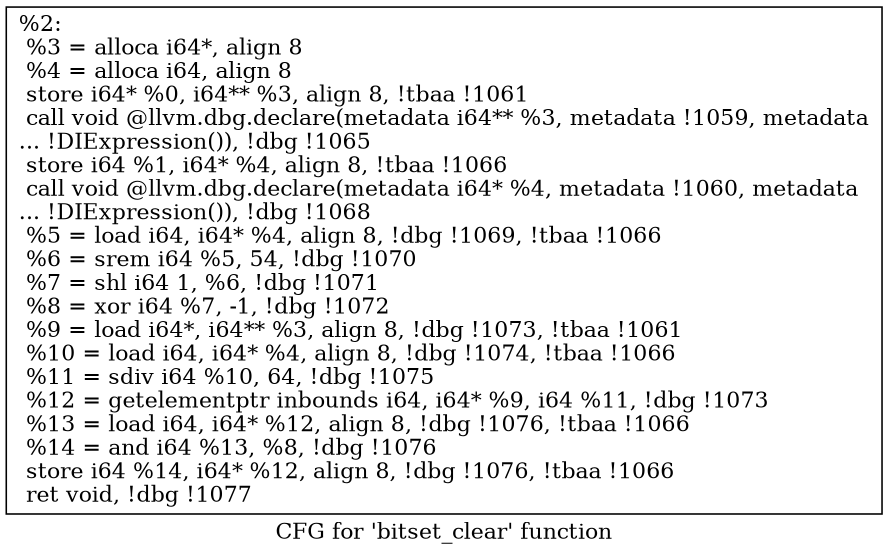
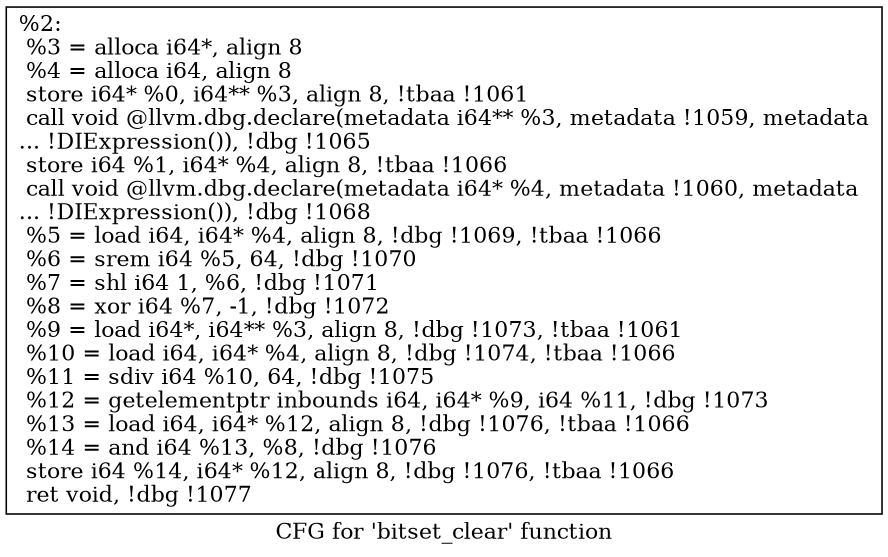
node "%2:": text "%6 = srem i64 %5, 54, !dbg !1070" -> "%6 = srem i64 %5, 64, !dbg !1070"
